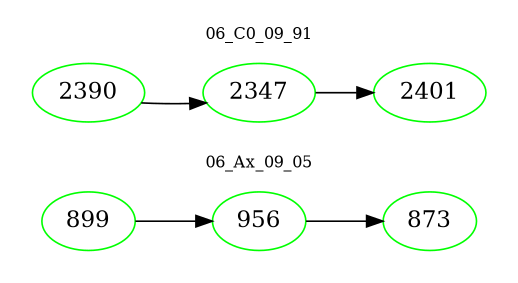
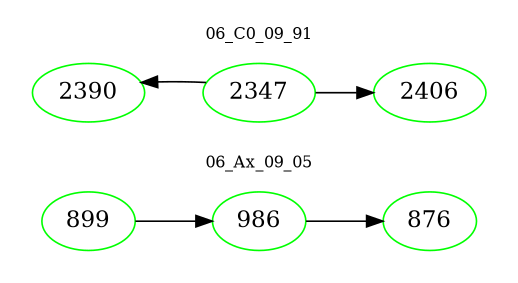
node "2401": label "2401" -> "2406"
edge "2390" -> "2347": reversed
node "956": label "956" -> "986"
node "873": label "873" -> "876"
